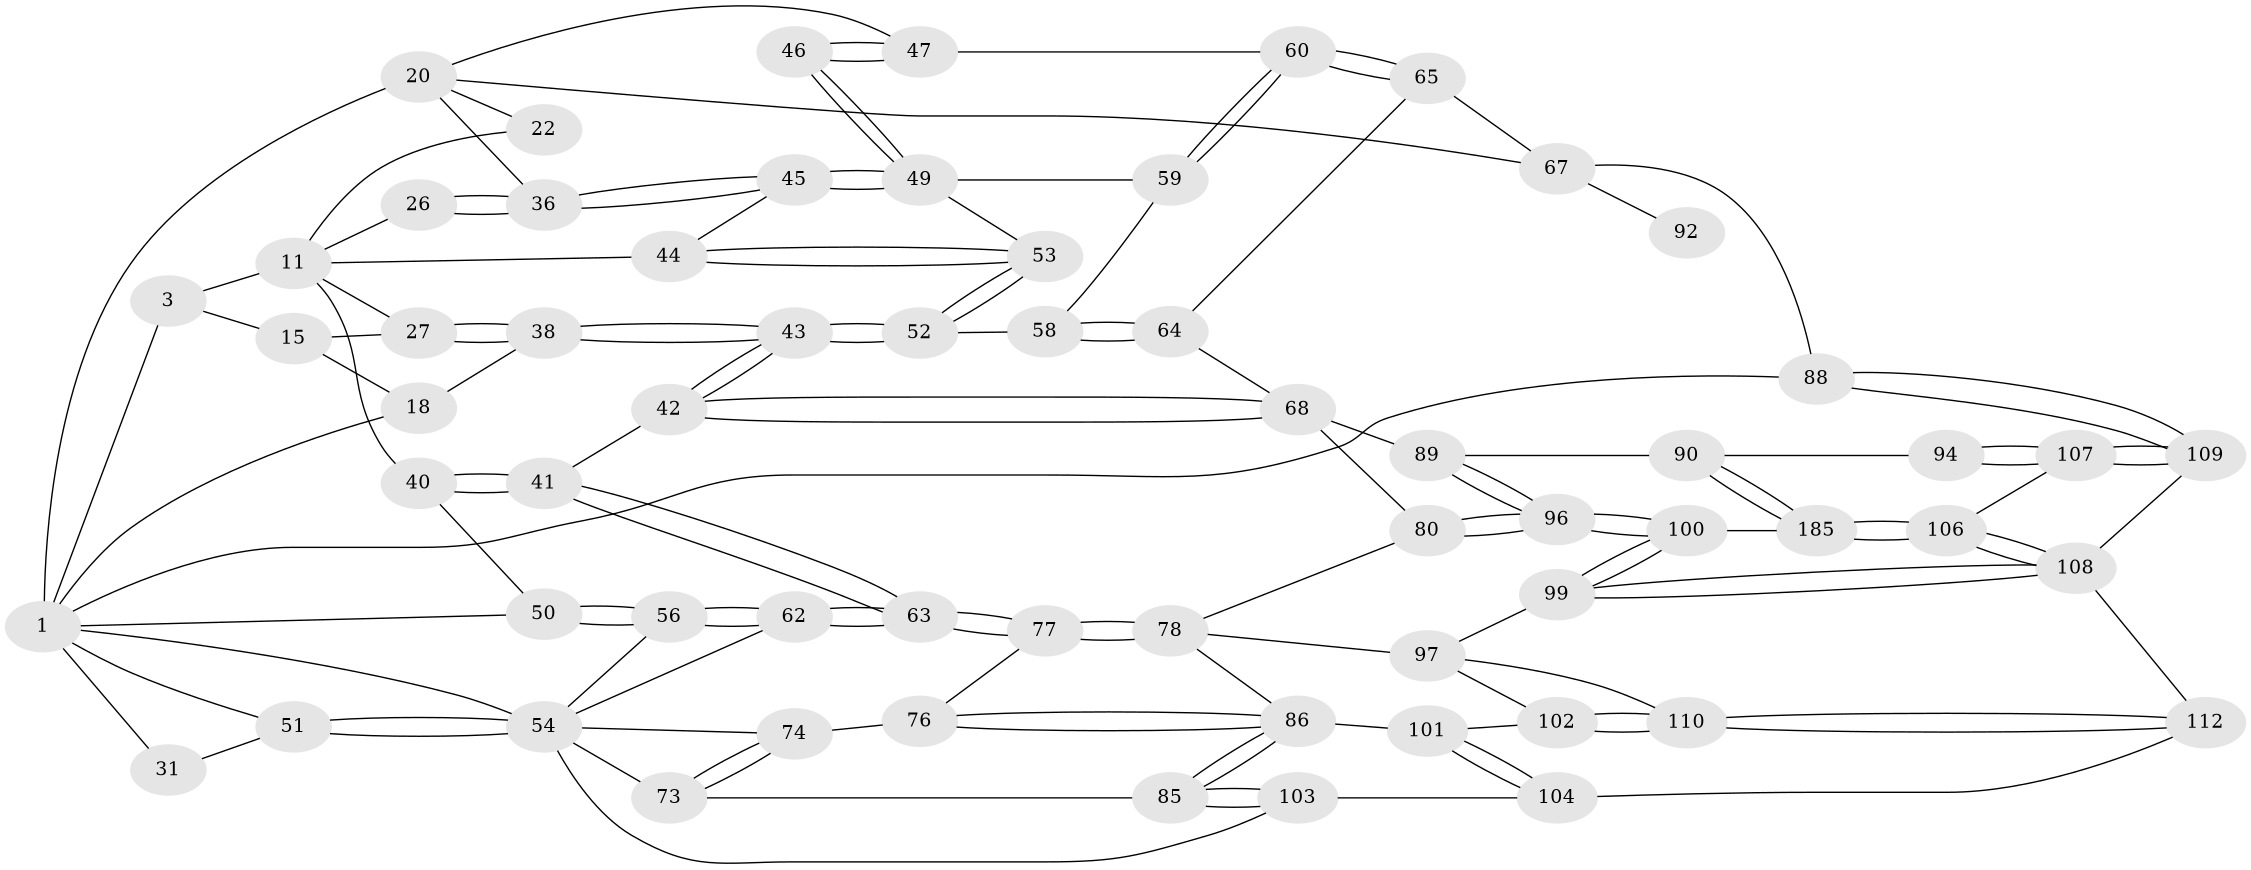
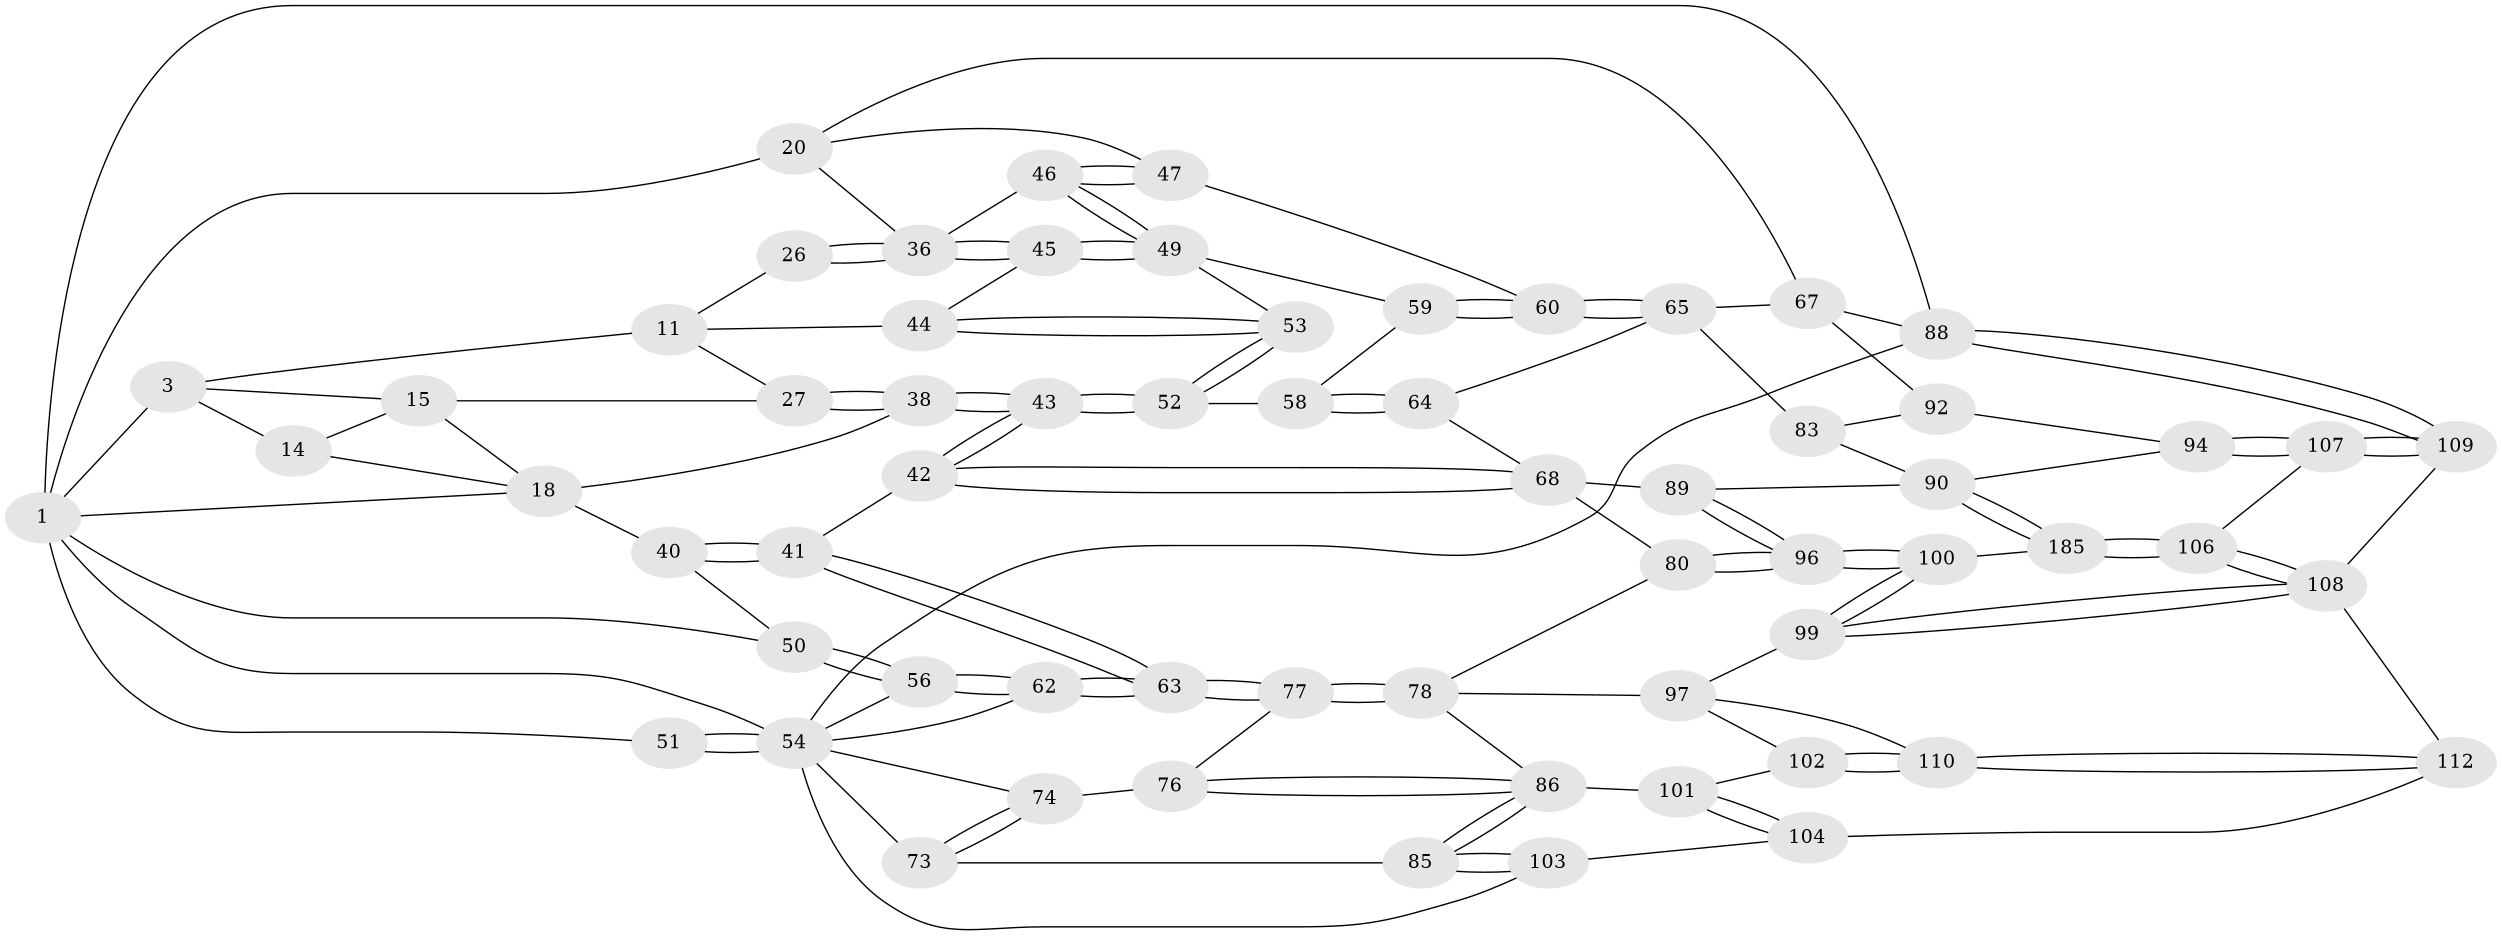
node "22": removed
edge "46" -- "36": added
edge "11" -- "40": now "18" -- "40"
edge "92" -- "94": added
node "83": added
node "14": added
edge "88" -- "54": added
node "31": removed
